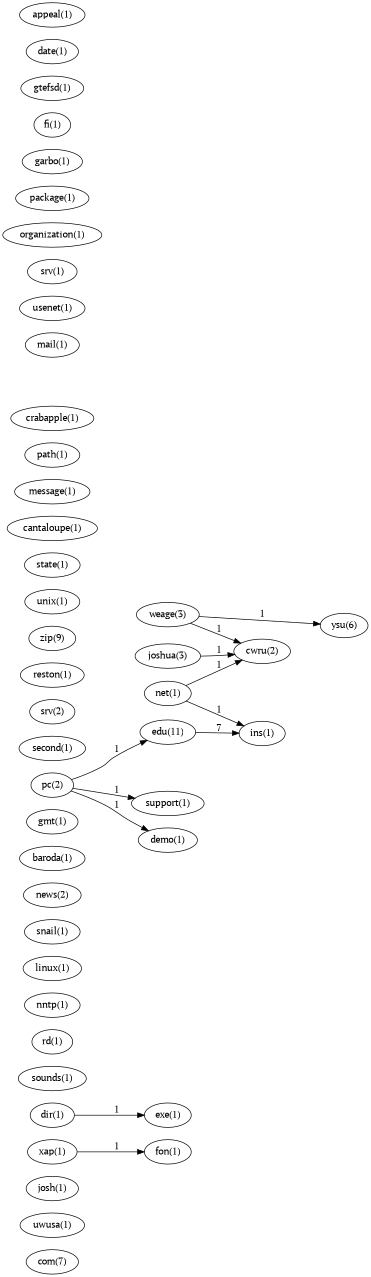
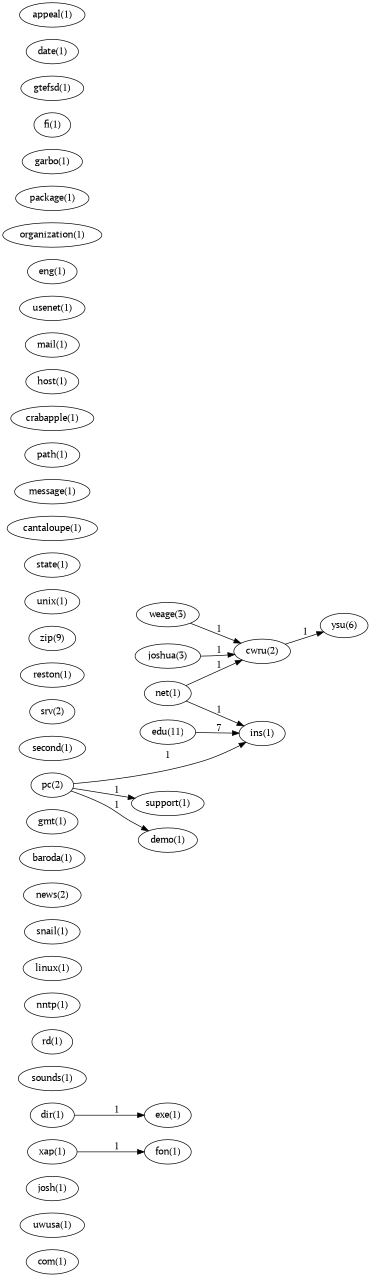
node "srv(1)": label "srv(1)" -> "eng(1)"
node "host(1)": added
edge "weage(3)" -> "ysu(6)": now "cwru(2)" -> "ysu(6)"
edge "pc(2)" -> "edu(11)": now "pc(2)" -> "ins(1)"
node "com(7)": label "com(7)" -> "com(1)"
